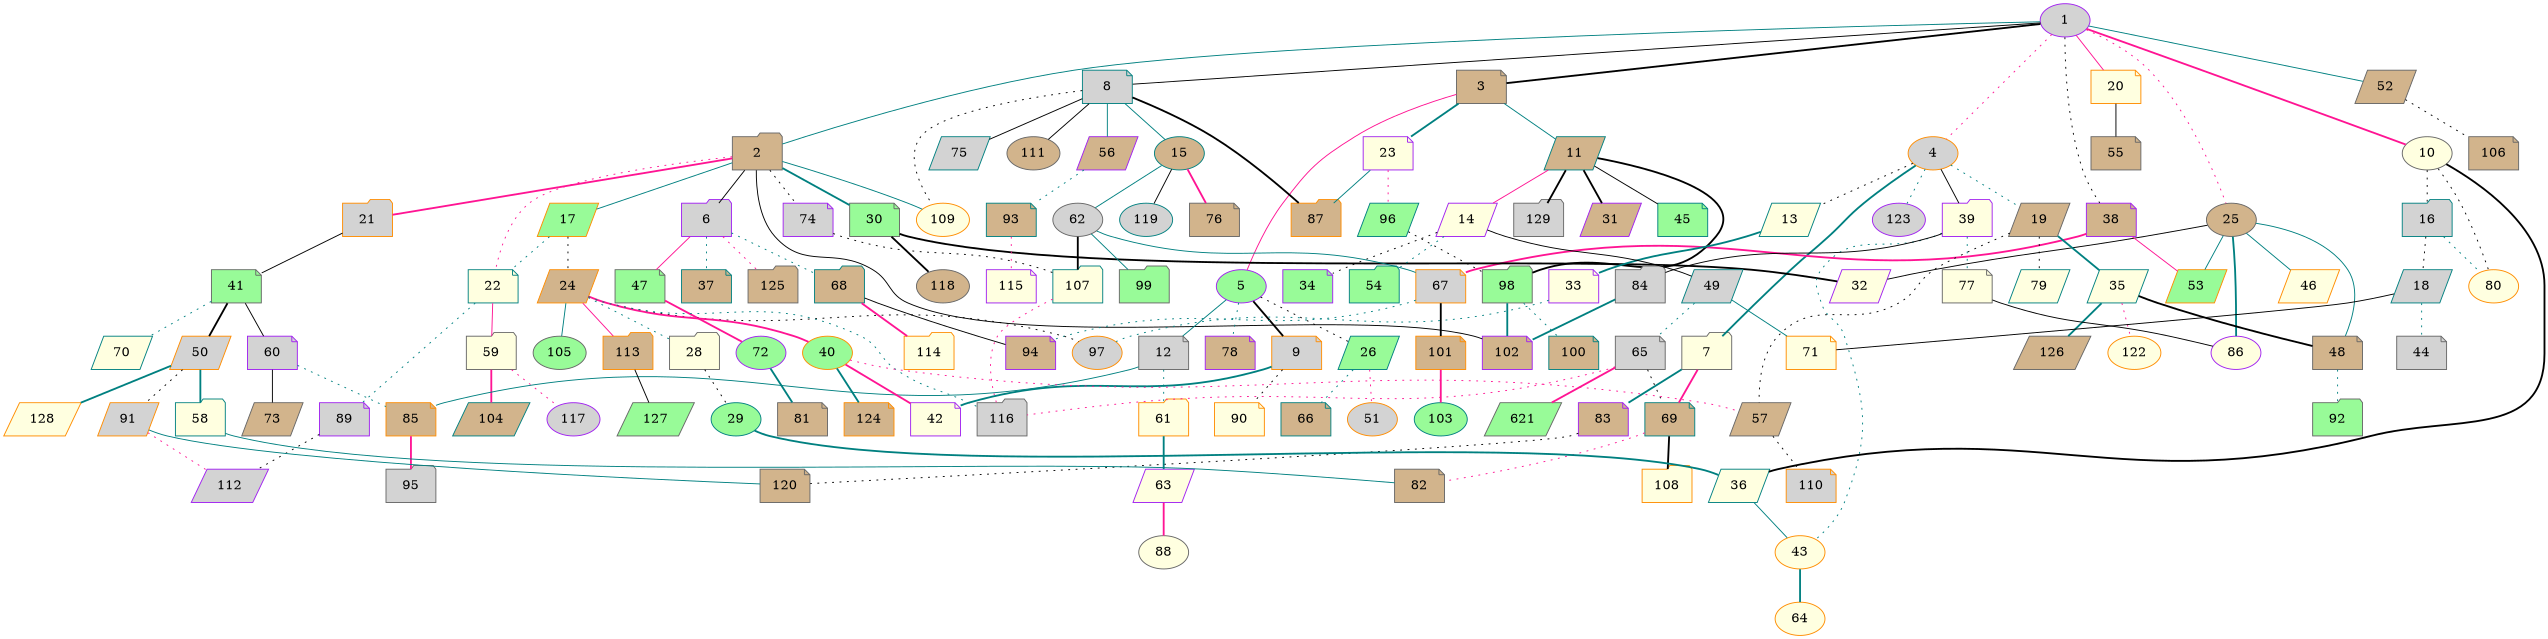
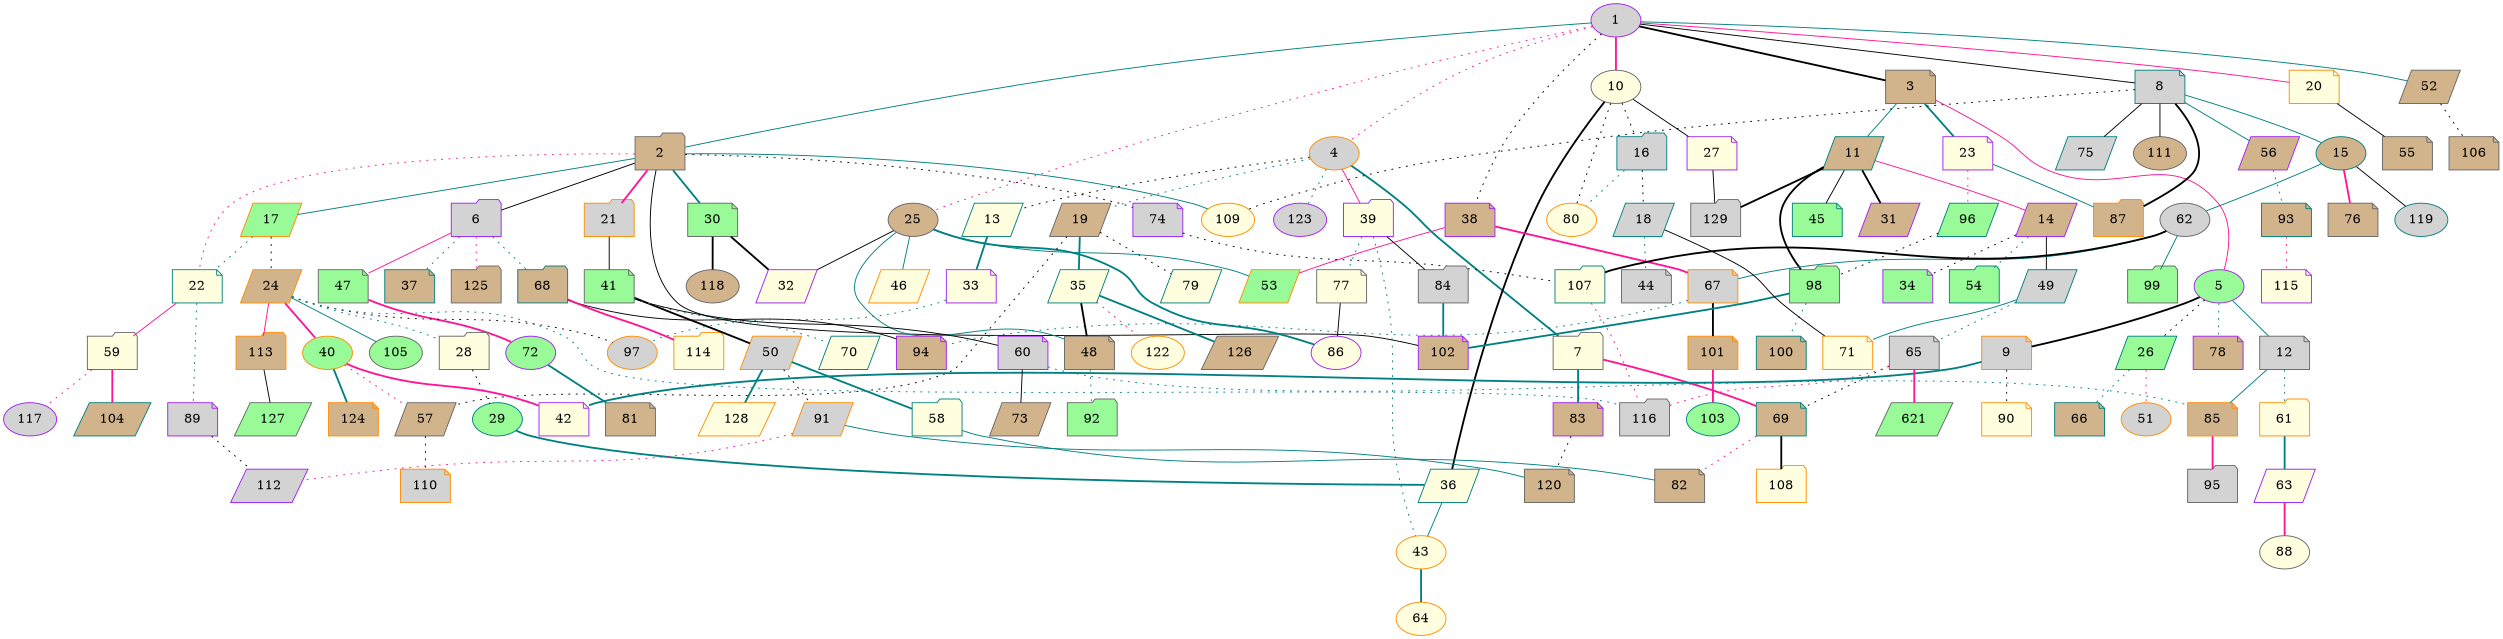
node "27": added
edge "4" -- "39": color black -> deeppink
node "14": fillcolor lightyellow -> tan
